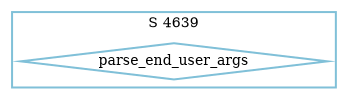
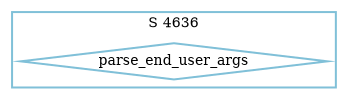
cluster "S 4639": label "S 4639" -> "S 4636"
